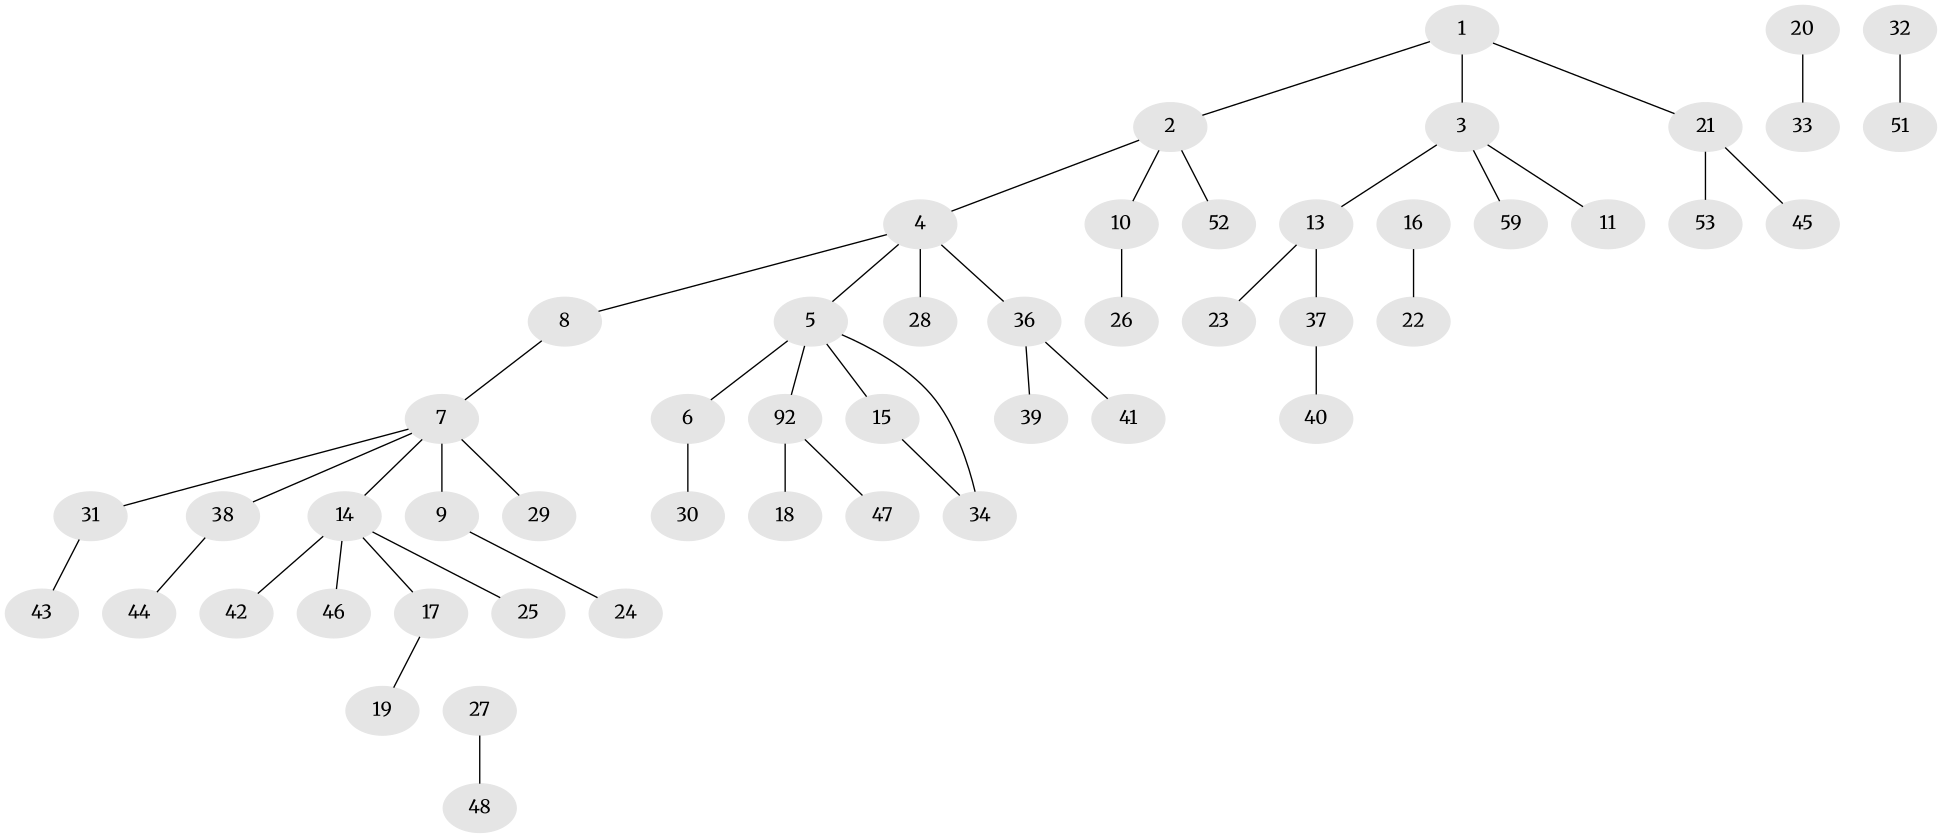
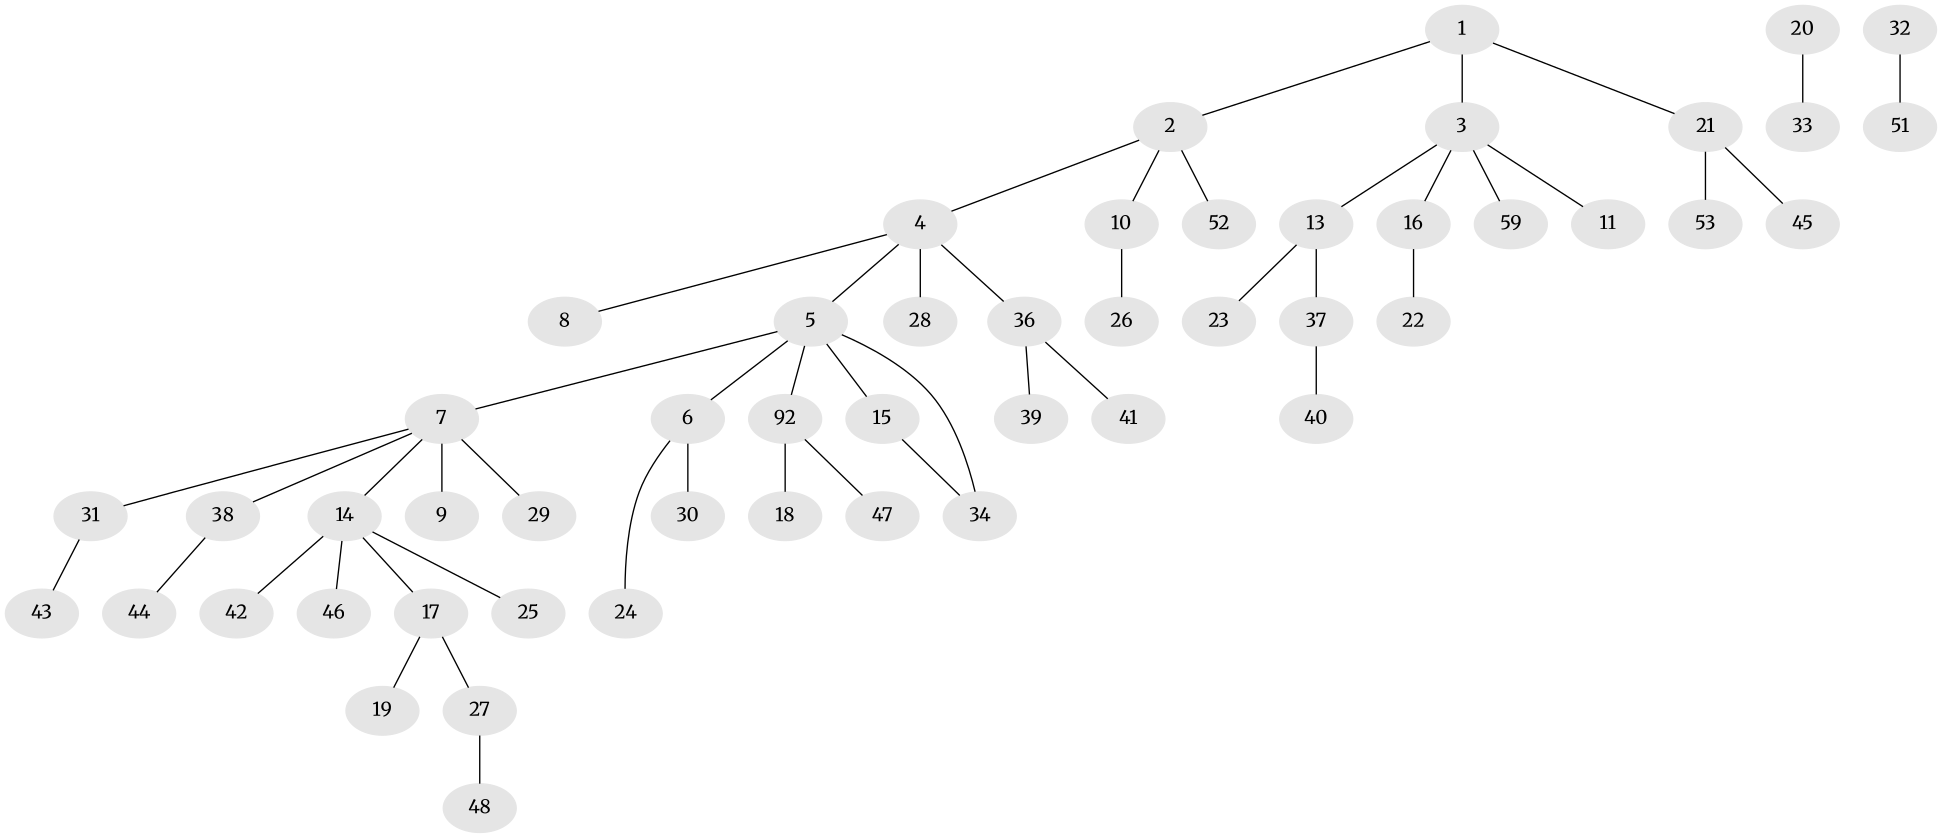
edge "3" -- "16": added
edge "8" -- "7": now "5" -- "7"
edge "9" -- "24": now "6" -- "24"
edge "17" -- "27": added
